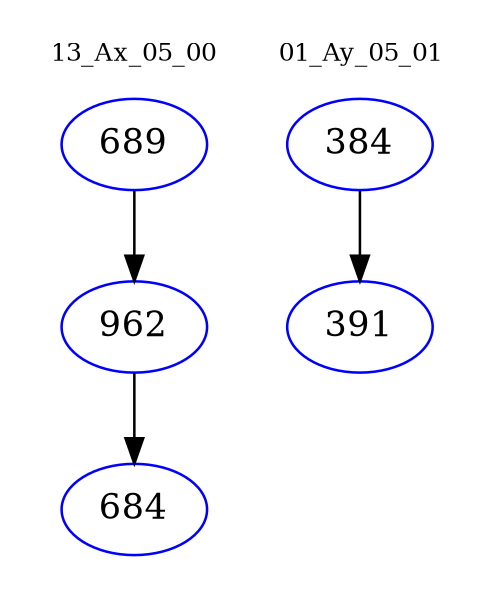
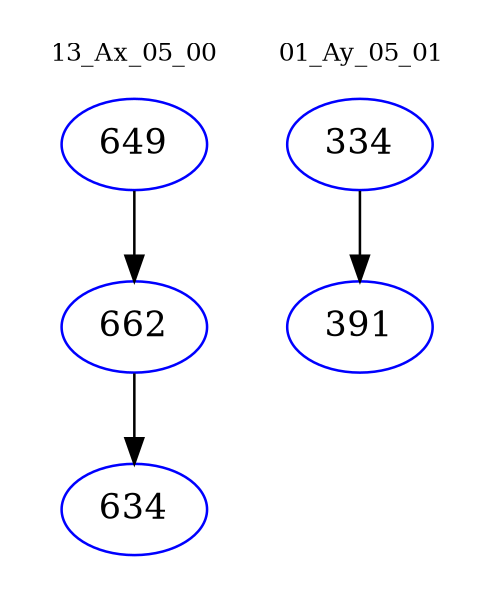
node "689": label "689" -> "649"
node "384": label "384" -> "334"
node "962": label "962" -> "662"
node "684": label "684" -> "634"
